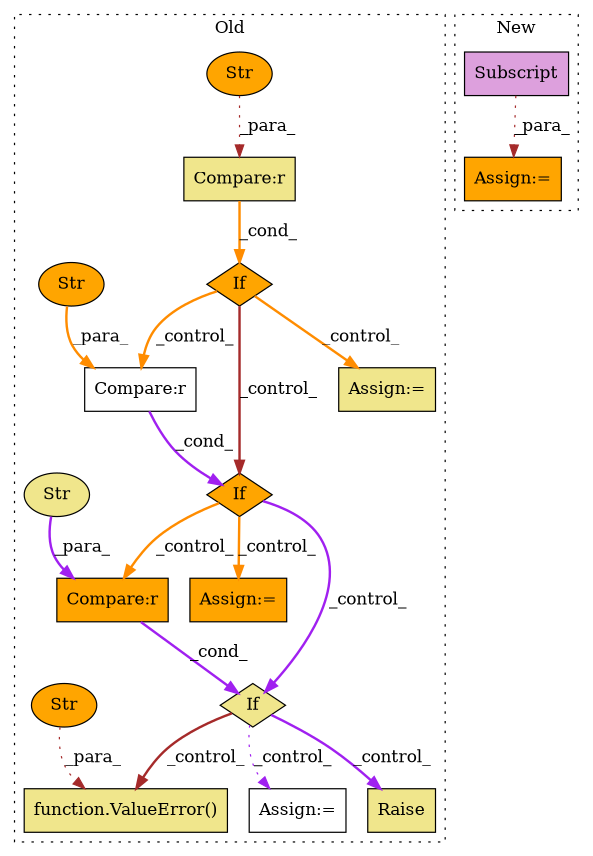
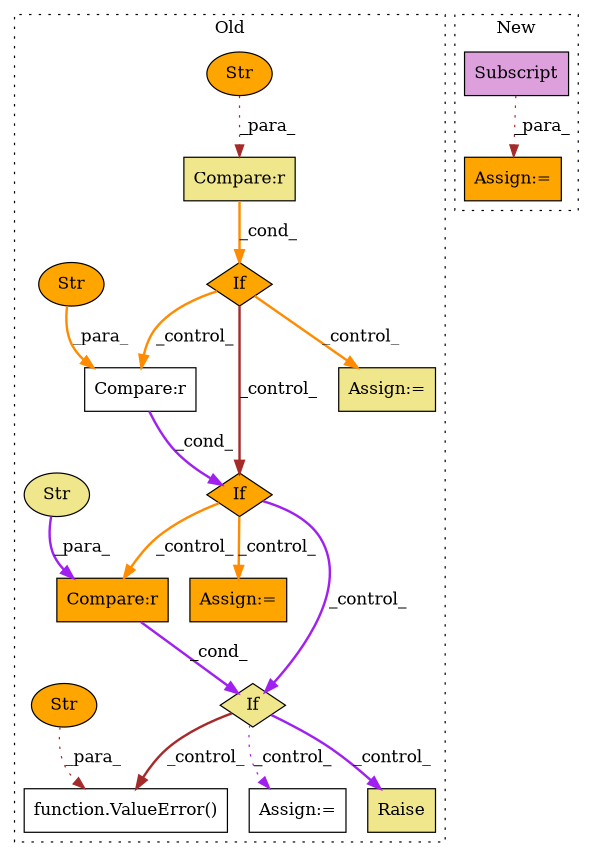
node "function.ValueError()": fillcolor khaki -> white
